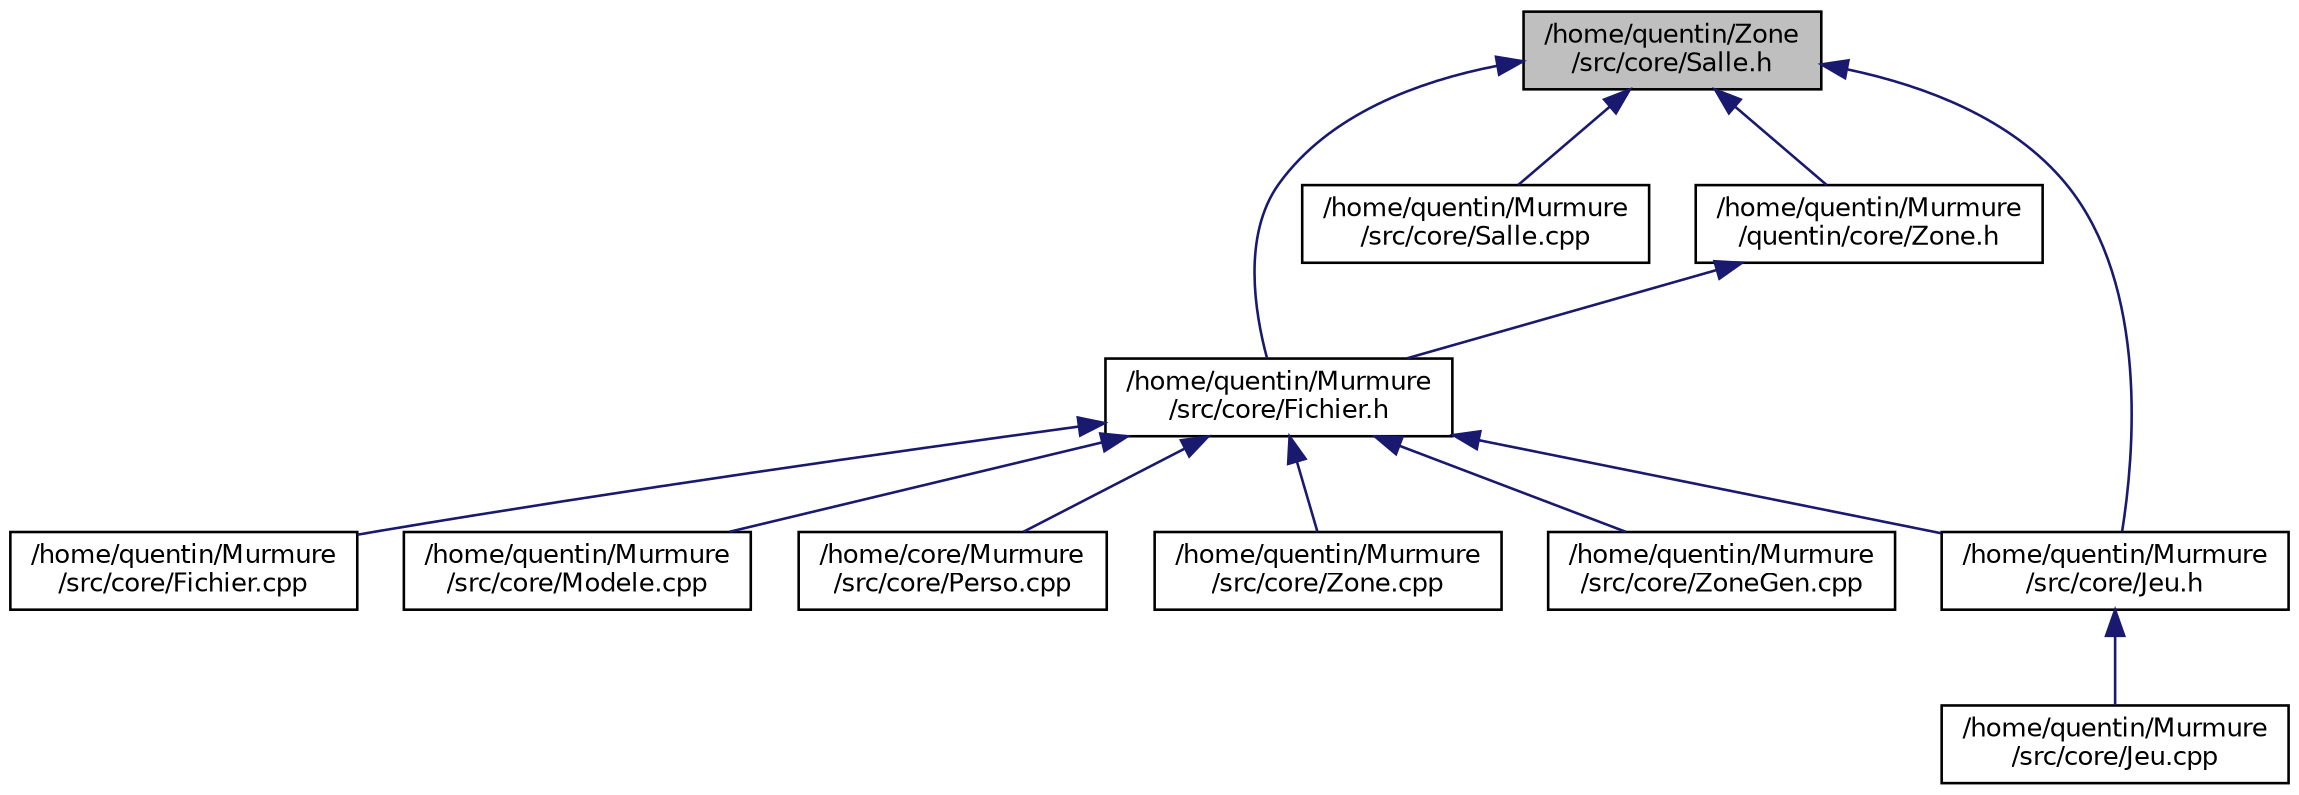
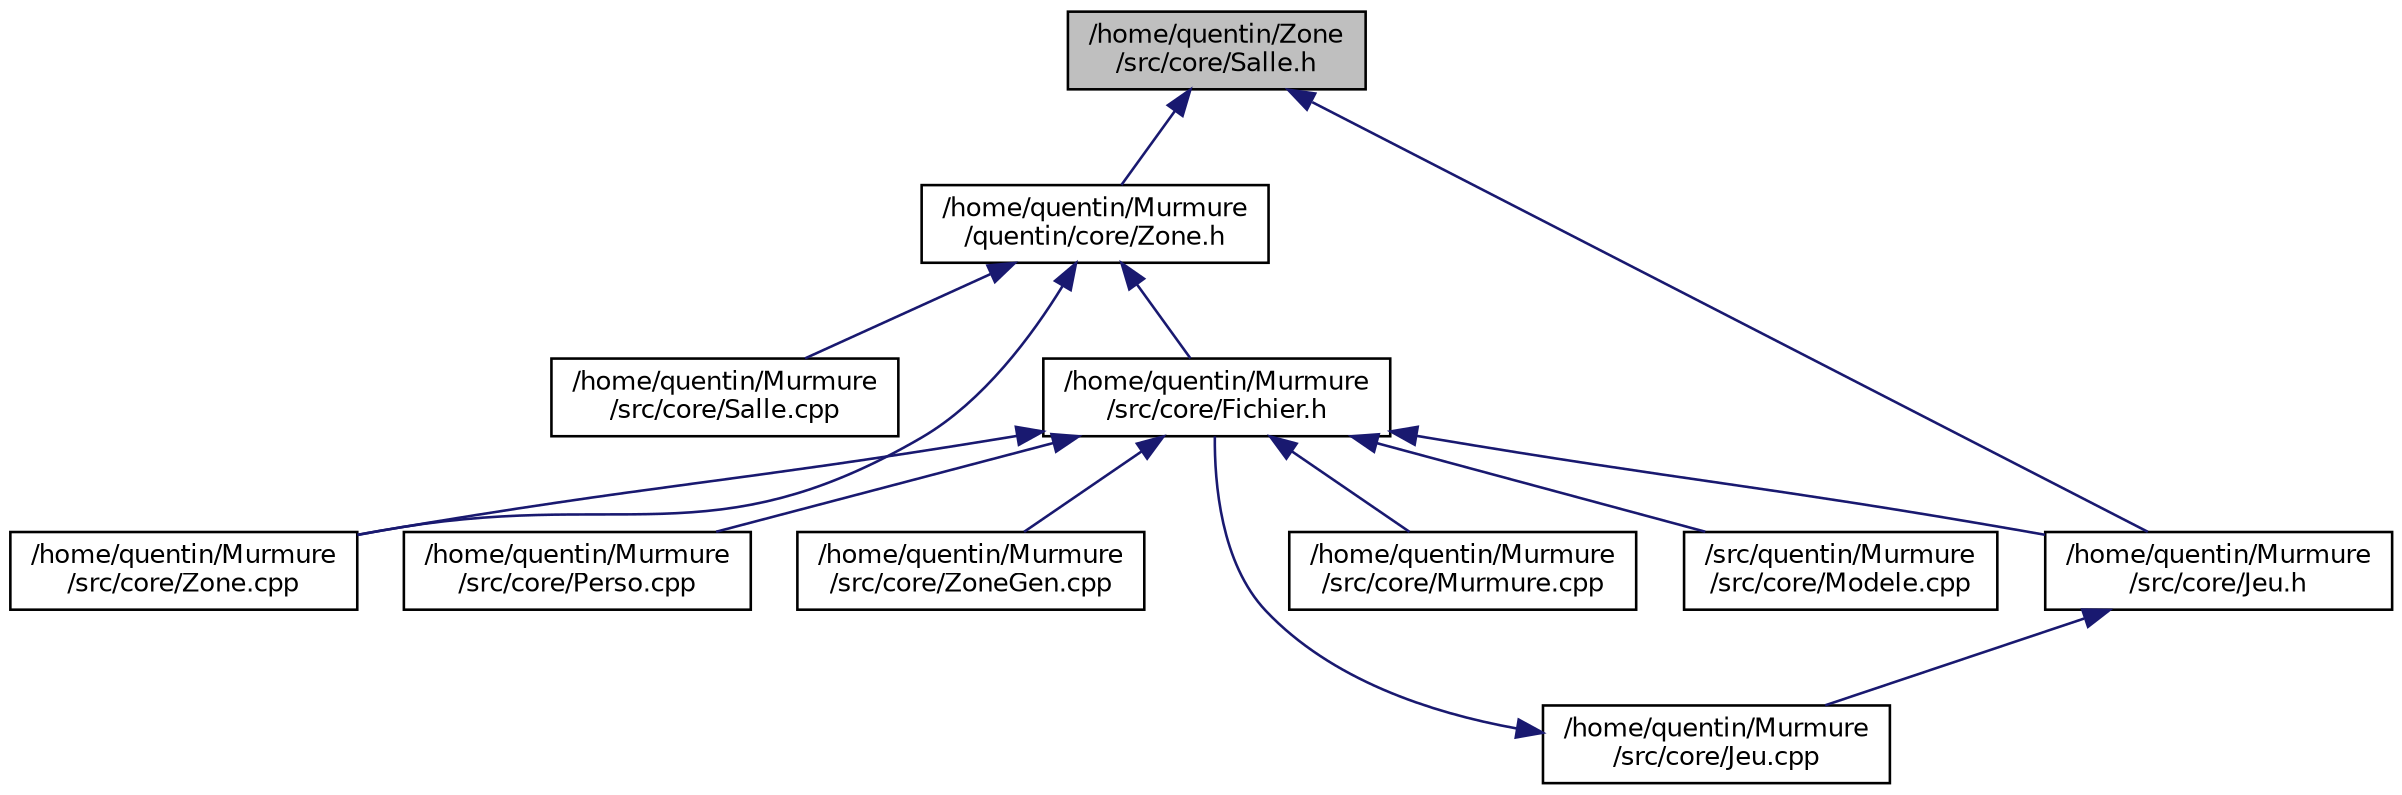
edge "/home/quentin/Murmure /src/core/Salle.cpp" -> "/home/quentin/Zone /src/core/Salle.h": now "/home/quentin/Murmure /src/core/Salle.cpp" -> "/home/quentin/Murmure /quentin/core/Zone.h"
edge "/home/quentin/Murmure /src/core/Fichier.h" -> "/home/quentin/Zone /src/core/Salle.h": now "/home/quentin/Murmure /src/core/Fichier.h" -> "/home/quentin/Murmure /src/core/Jeu.cpp"
edge "/home/quentin/Murmure /src/core/Zone.cpp" -> "/home/quentin/Murmure /quentin/core/Zone.h": added
node "/home/quentin/Murmure /src/core/Fichier.cpp": label "/home/quentin/Murmure /src/core/Fichier.cpp" -> "/home/quentin/Murmure /src/core/Murmure.cpp"
node "/home/quentin/Murmure /src/core/Modele.cpp": label "/home/quentin/Murmure /src/core/Modele.cpp" -> "/src/quentin/Murmure /src/core/Modele.cpp"
node "/home/core/Murmure /src/core/Perso.cpp": label "/home/core/Murmure /src/core/Perso.cpp" -> "/home/quentin/Murmure /src/core/Perso.cpp"
